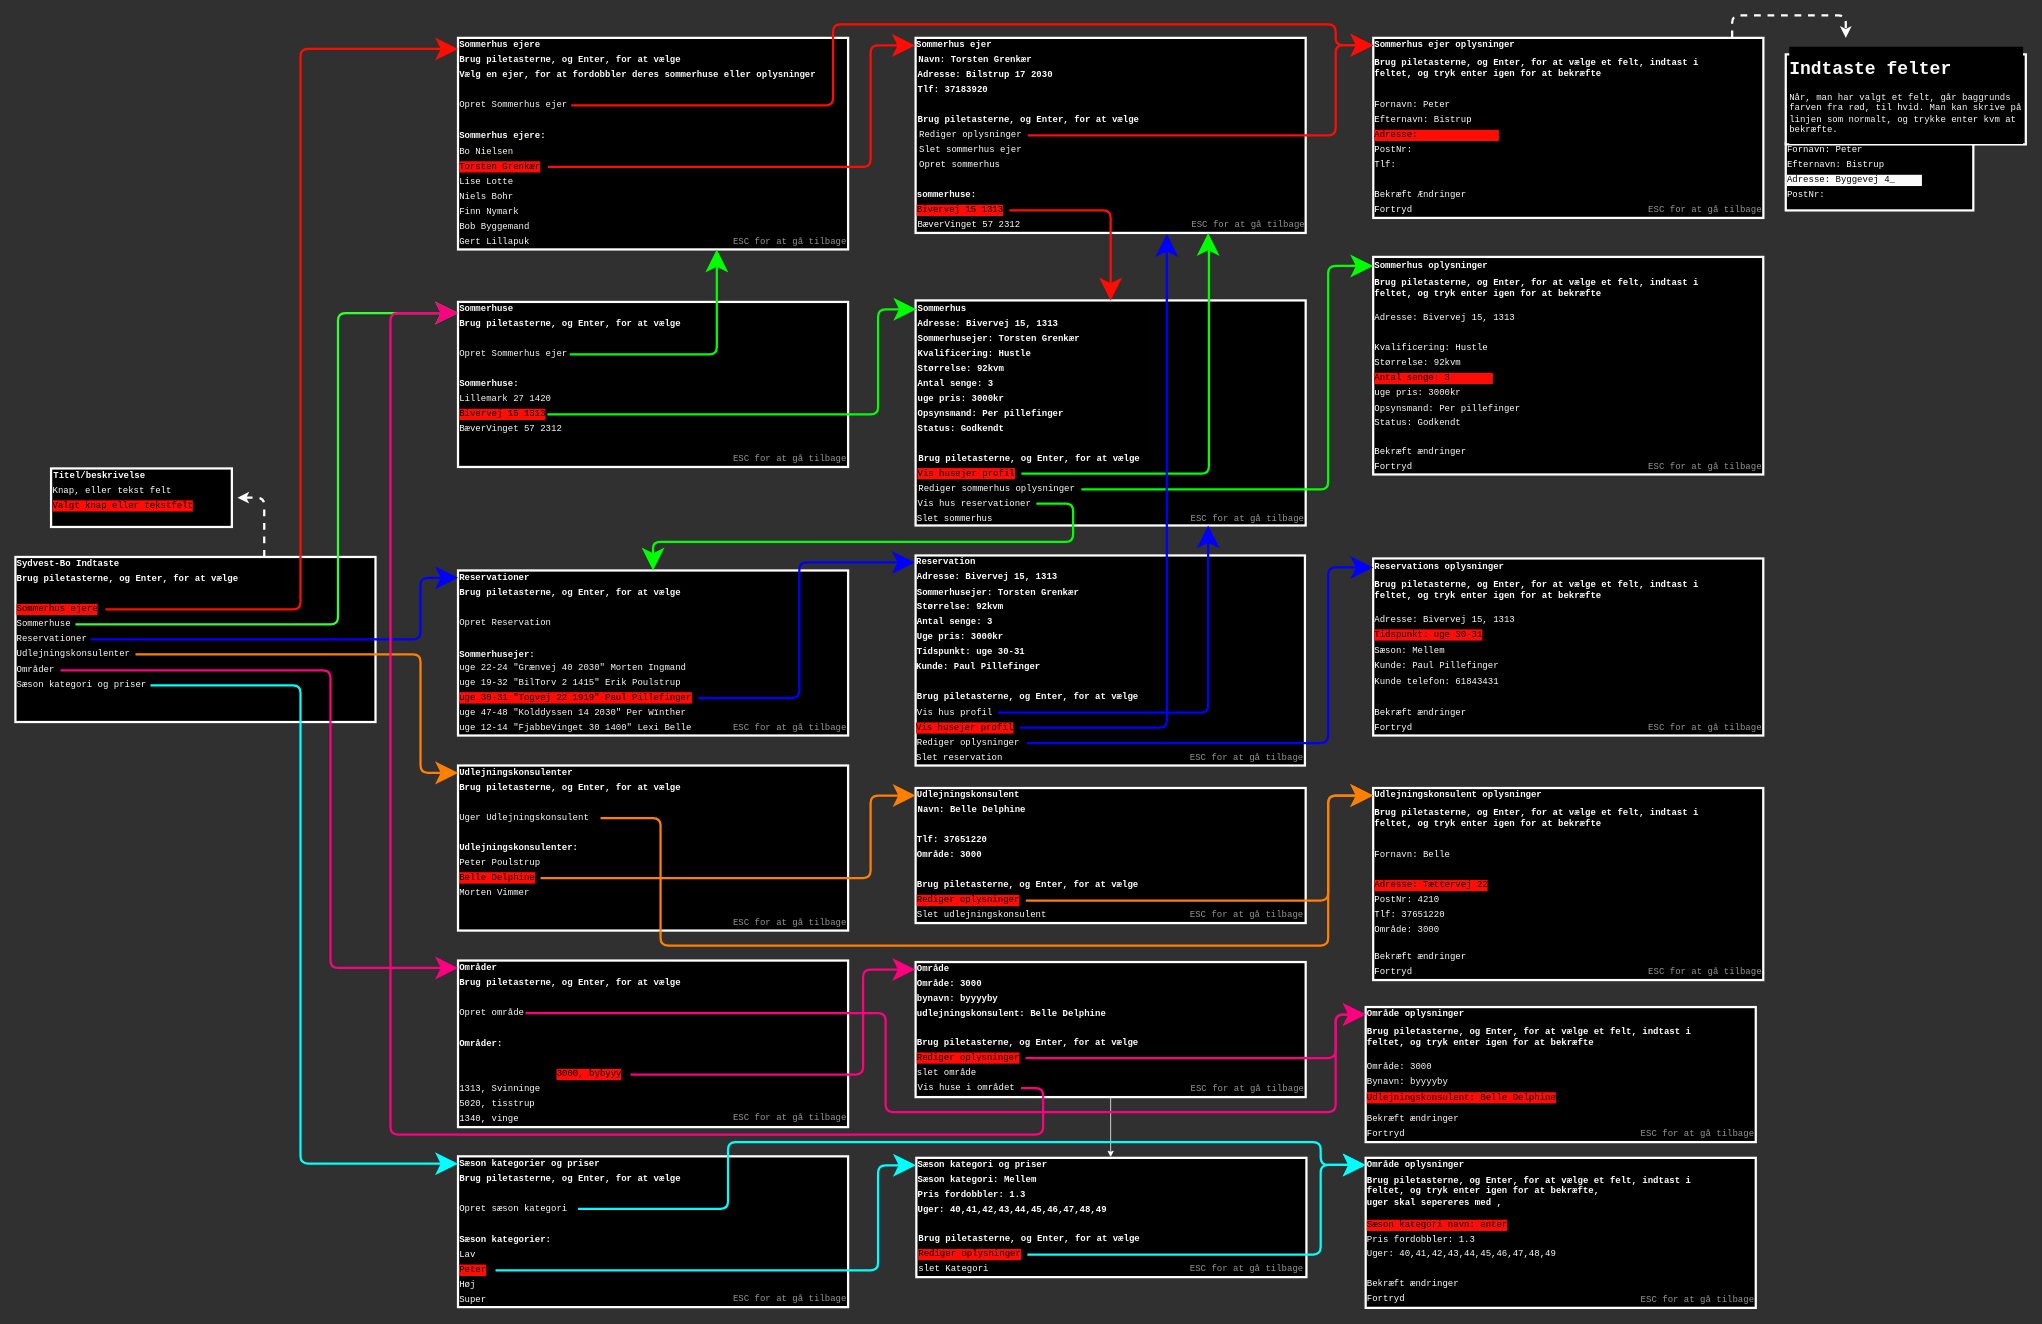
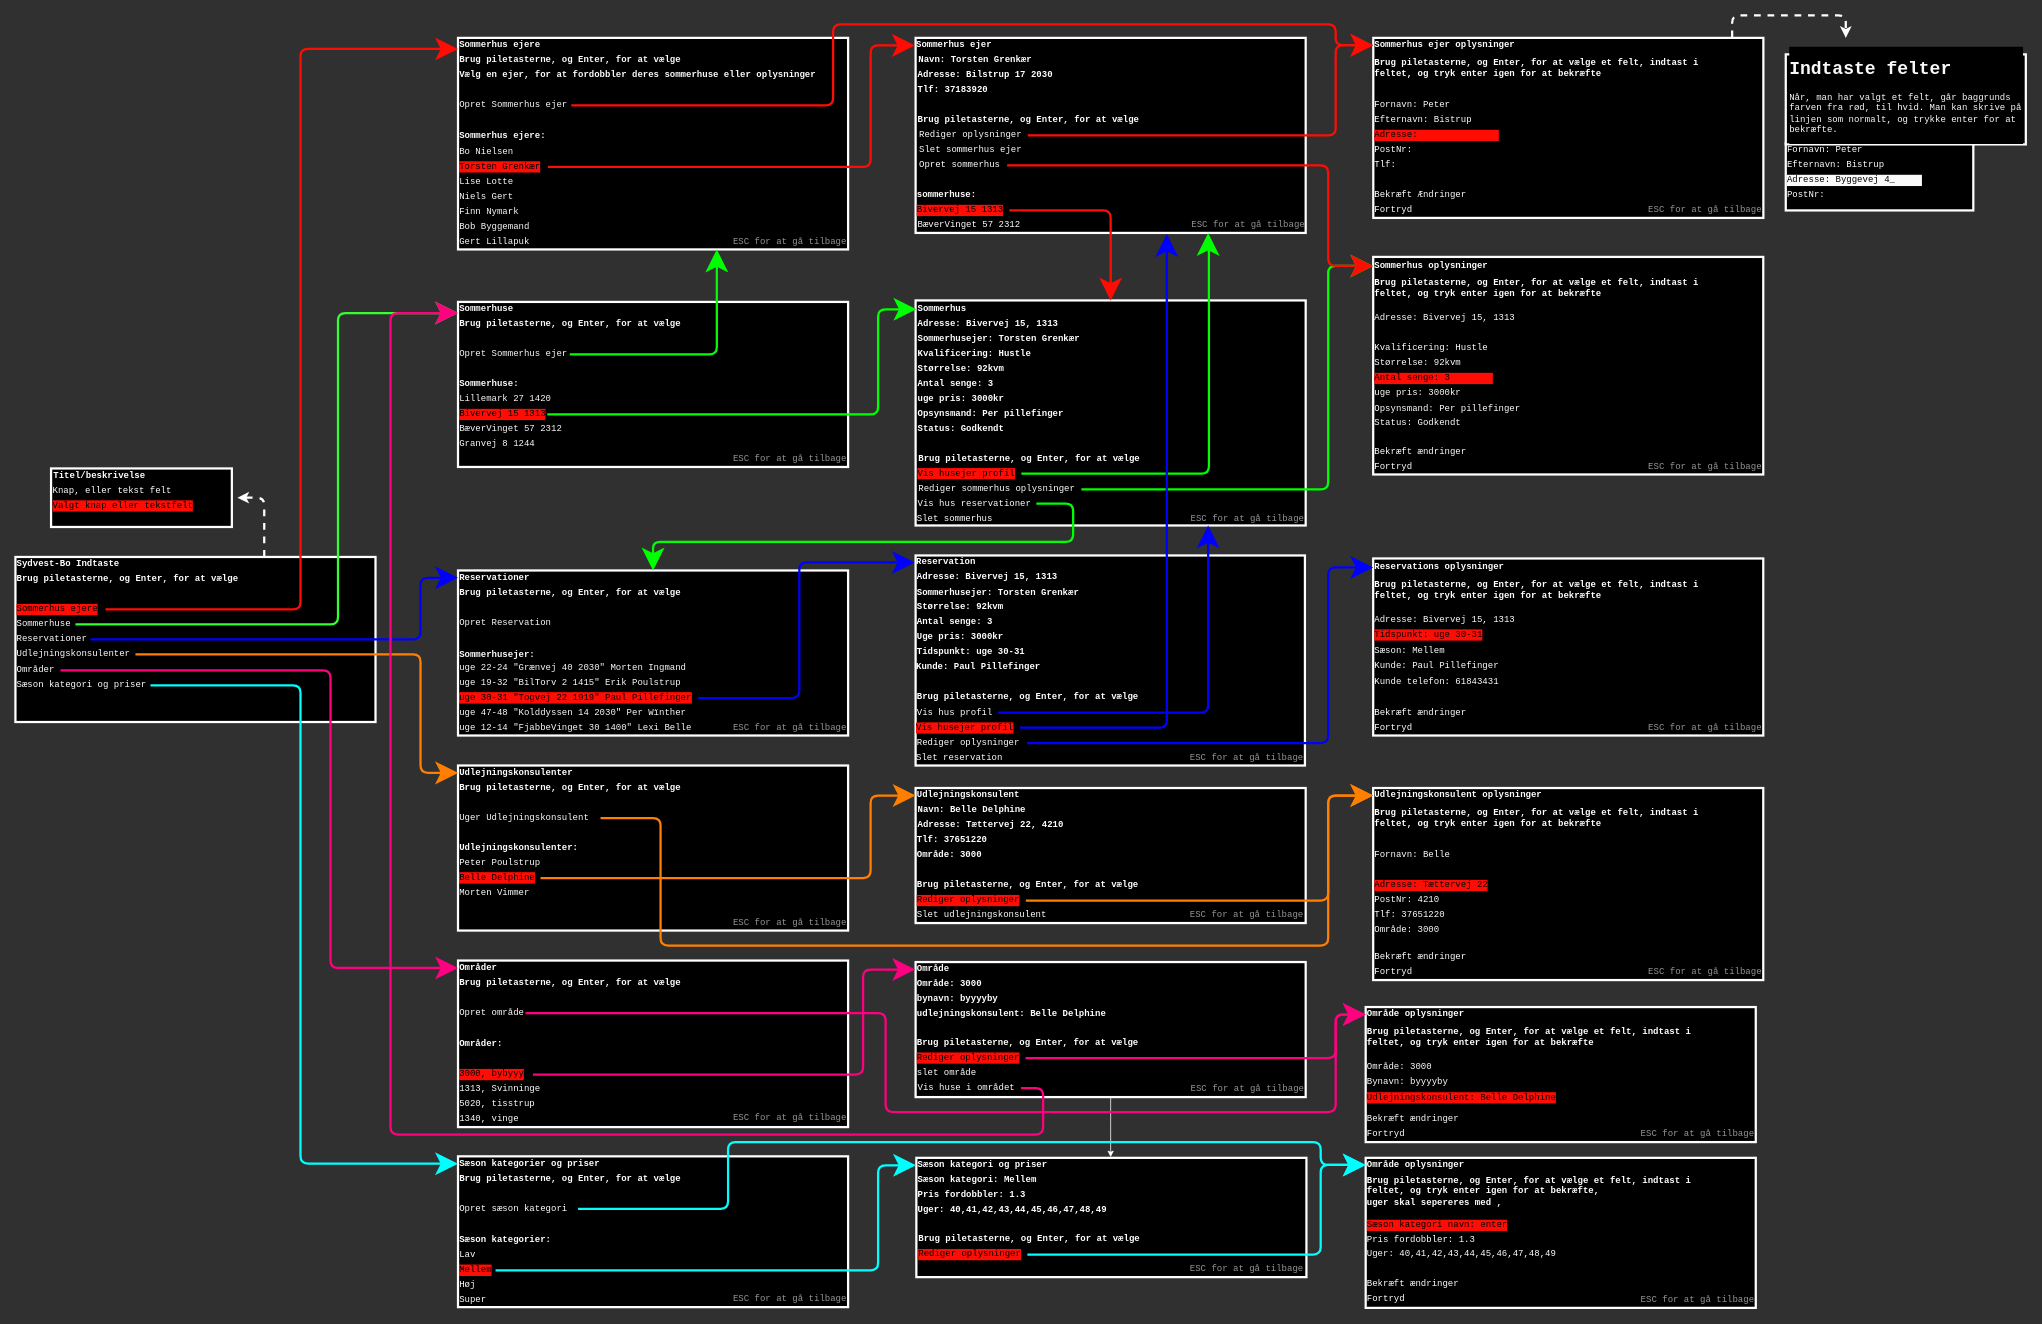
node "Indtaste felterNår, man har valgt et felt, går baggrunds farven fra rød, til hvid. Man kan skrive på linjen som normalt, og trykke enter kvm at bekræfte.": label "Indtaste felterNår, man har valgt et felt, går baggrunds farven fra rød, til hvid. Man kan skrive på linjen som normalt, og trykke enter kvm at bekræfte." -> "Indtaste felterNår, man har valgt et felt, går baggrunds farven fra rød, til hvid. Man kan skrive på linjen som normalt, og trykke enter for at bekræfte."
edge "Opret sommerhus" -> "Sommerhus oplysninger": added
node "Niels Bohr": label "Niels Bohr" -> "Niels Gert"
node "Granvej 8 1244": added
node "Adresse: Tættervej 22, 4210": added
node "3000, bybyyy": moved (593, 1074) -> (495, 1074)
node "slet Kategori": removed
node "Peter": label "Peter" -> "Mellem"
